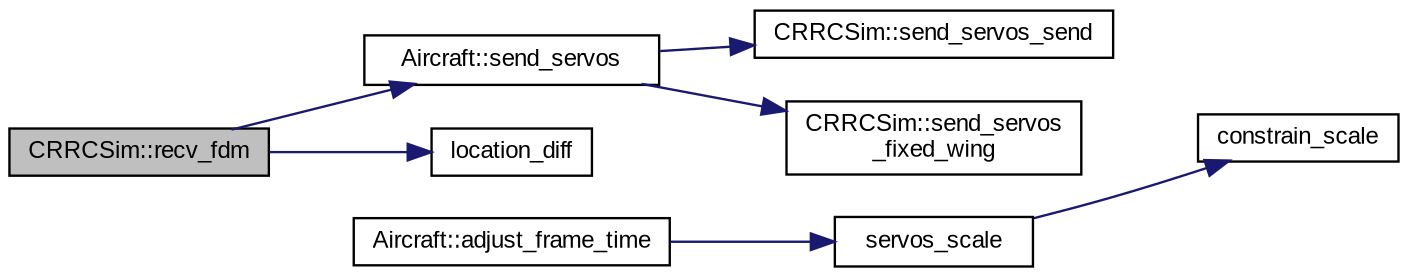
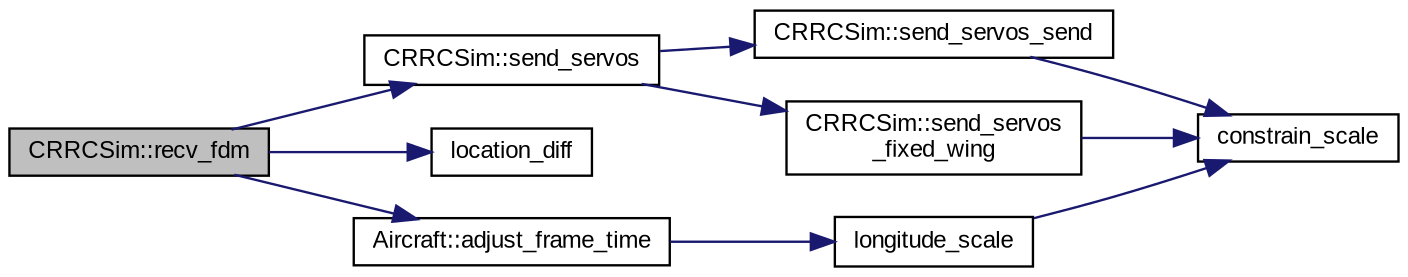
node "Aircraft::send_servos": label "Aircraft::send_servos" -> "CRRCSim::send_servos"
edge "CRRCSim::send_servos_send" -> "constrain_scale": added
edge "CRRCSim::send_servos _fixed_wing" -> "constrain_scale": added
edge "CRRCSim::recv_fdm" -> "Aircraft::adjust_frame_time": added
node "servos_scale": label "servos_scale" -> "longitude_scale"
